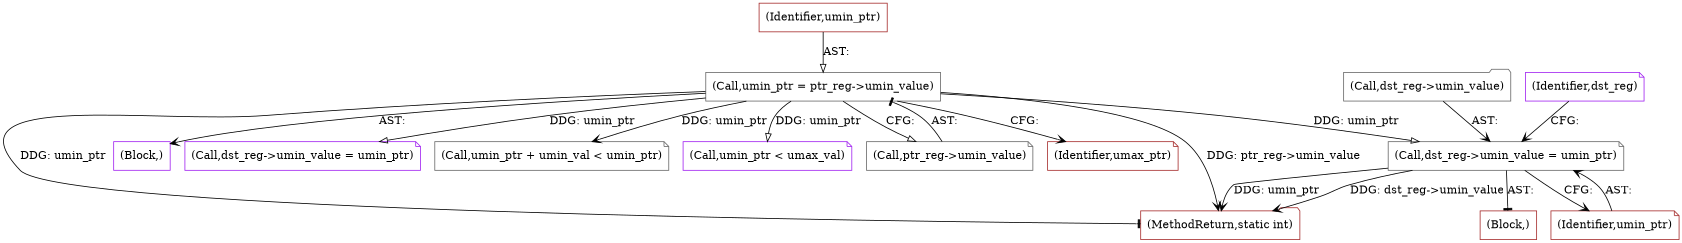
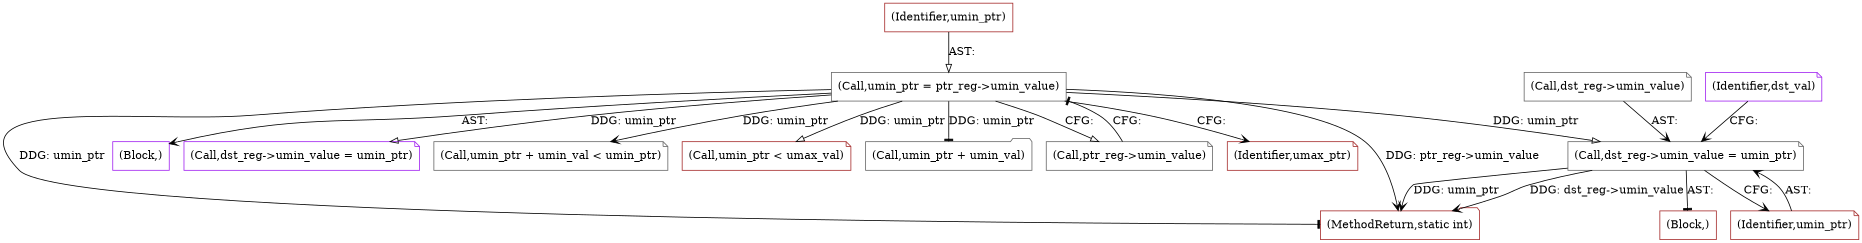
node "(Call,dst_reg->umin_value)": shape folder -> note
node "(Identifier,dst_reg)": label "(Identifier,dst_reg)" -> "(Identifier,dst_val)"
edge "(Call,ptr_reg->umin_value)" -> "(Call,umin_ptr = ptr_reg->umin_value)": label "AST: " -> "CFG: "
node "(Call,umin_ptr < umax_val)": color purple -> brown
node "(Call,umin_ptr + umin_val)": added
